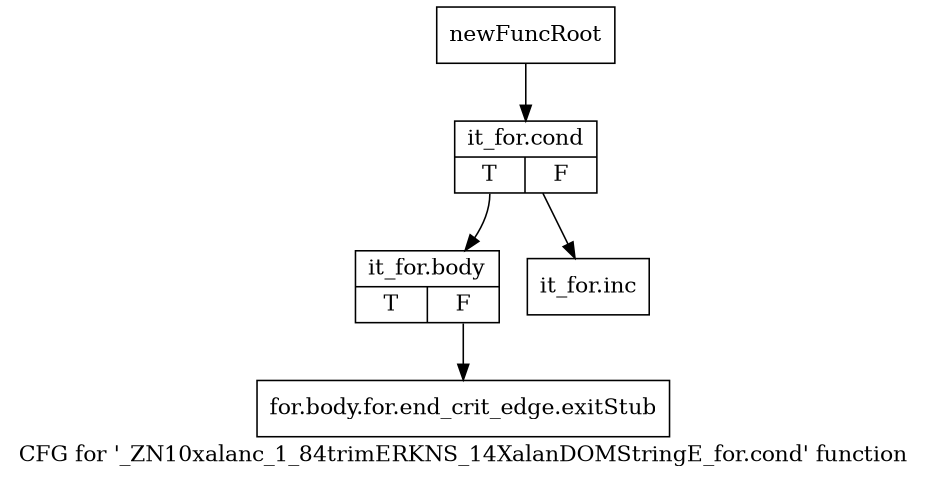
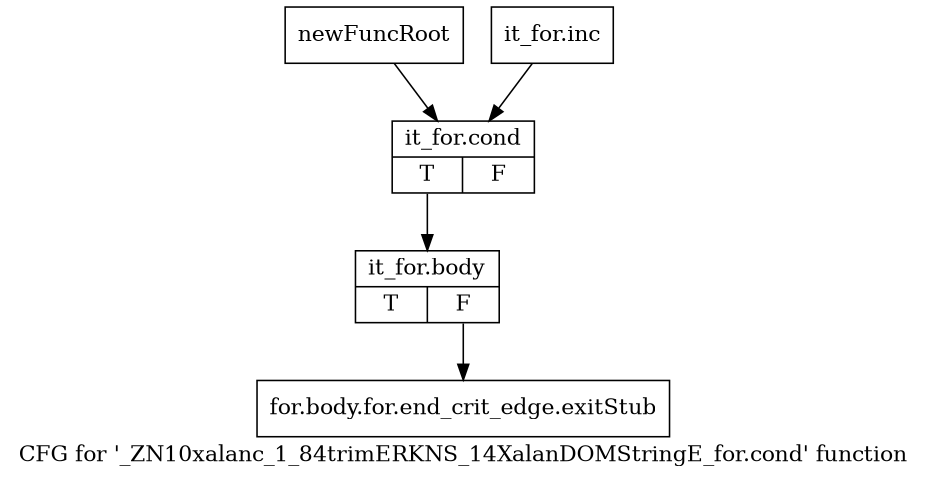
edge "it_for.cond" -> "it_for.inc": reversed
